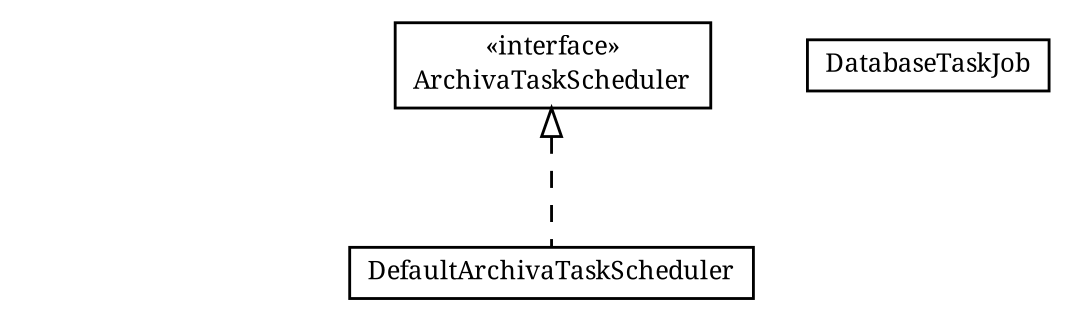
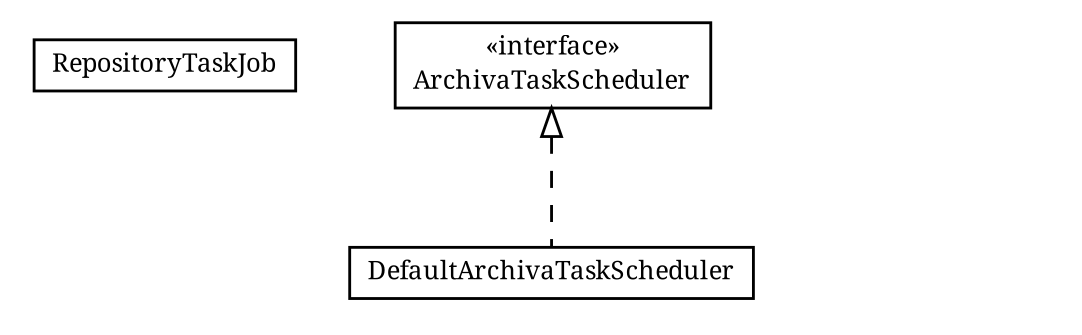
node "RepositoryTaskJob": added
node "DatabaseTaskJob": removed
